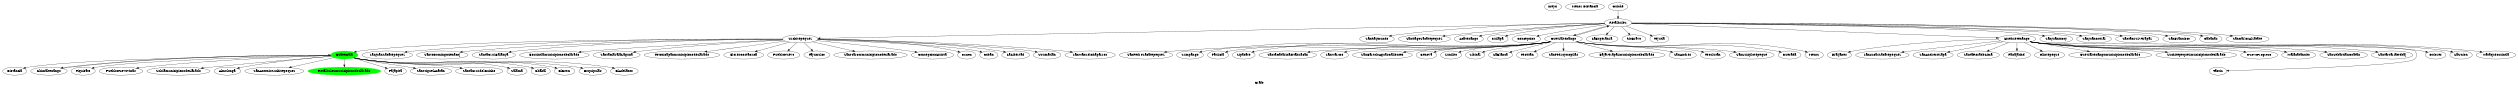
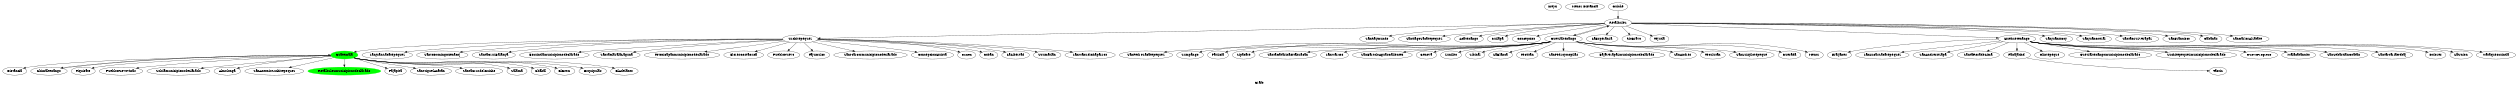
edge "Huehuetenango" -> "Tactic": now "Panajachel" -> "Tactic"
